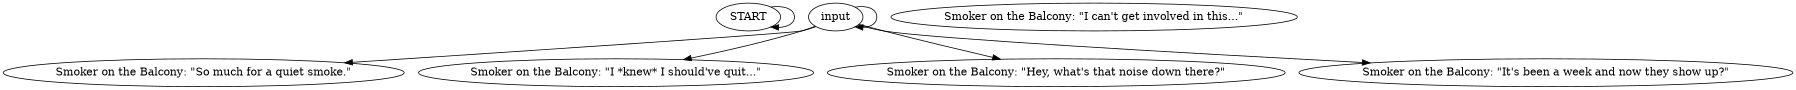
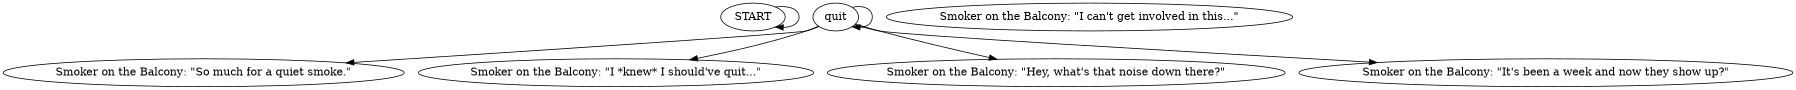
node "input": label "input" -> "quit"
